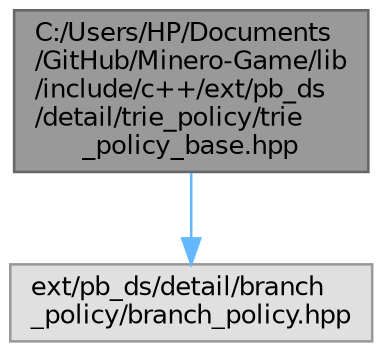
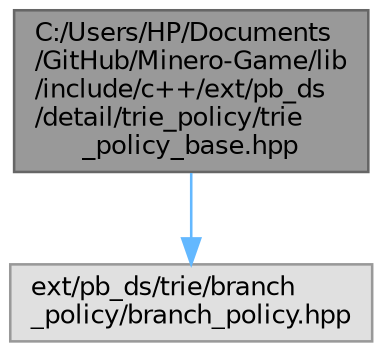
node "ext/pb_ds/detail/branch _policy/branch_policy.hpp": label "ext/pb_ds/detail/branch _policy/branch_policy.hpp" -> "ext/pb_ds/trie/branch _policy/branch_policy.hpp"
